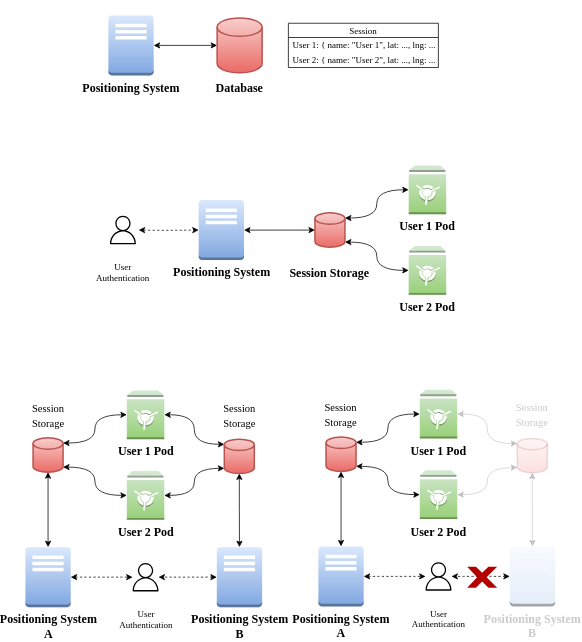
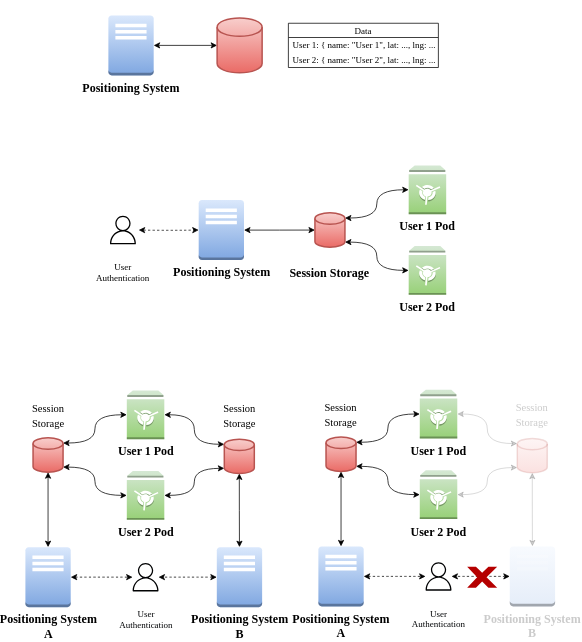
node "Session": label "Session" -> "Data"
node "Database": removed
